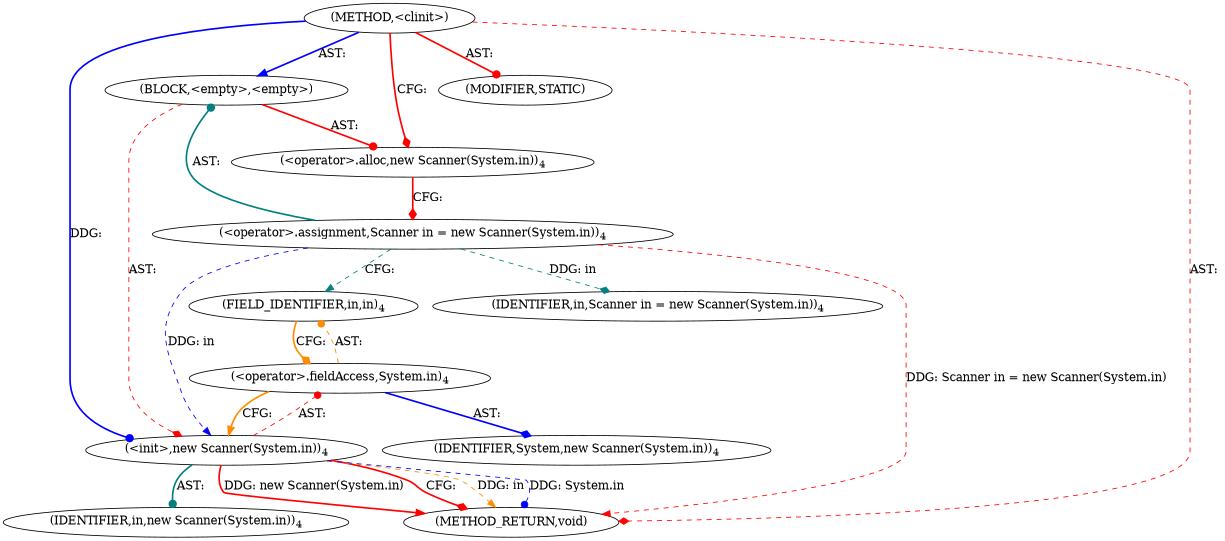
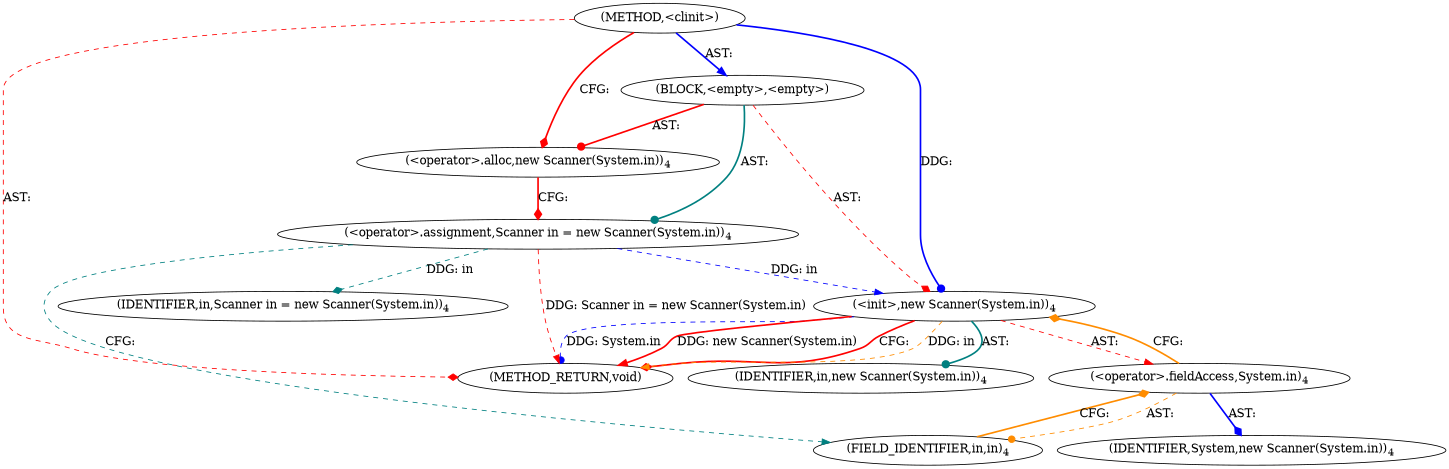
node "(MODIFIER,STATIC)": removed
edge "(<operator>.assignment,Scanner in = new Scanner(System.in))" -> "(BLOCK,<empty>,<empty>)": reversed
edge "(<operator>.fieldAccess,System.in)" -> "(<init>,new Scanner(System.in))": arrowhead normal -> diamond
edge "(<init>,new Scanner(System.in))" -> "(<operator>.fieldAccess,System.in)": arrowhead dot -> normal
